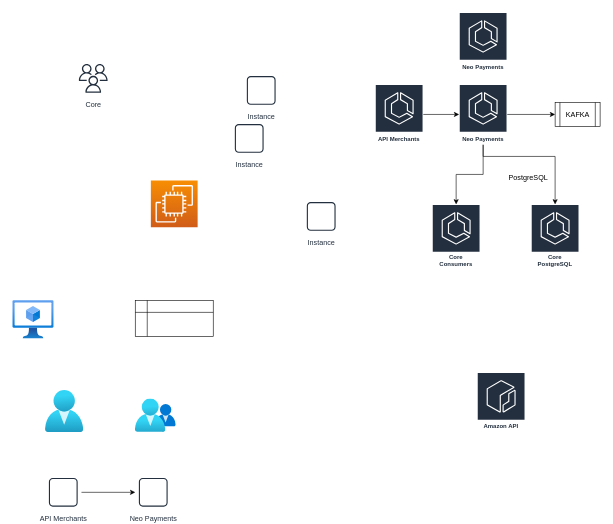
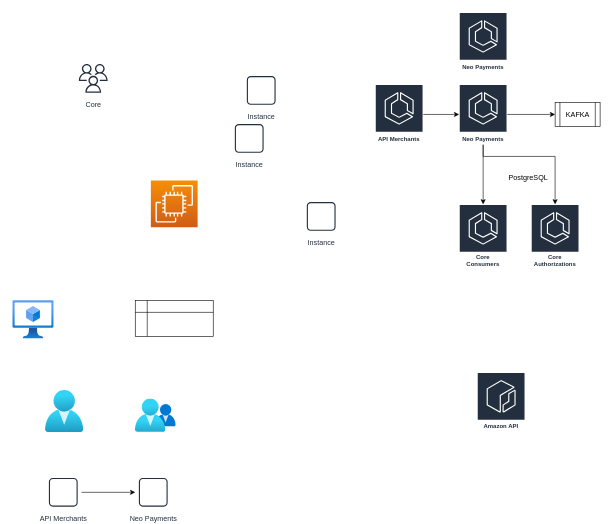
node "Core Consumers": moved (456, 237) -> (483, 237)
node "Core PostgreSQL": label "Core PostgreSQL" -> "Core Authorizations"
